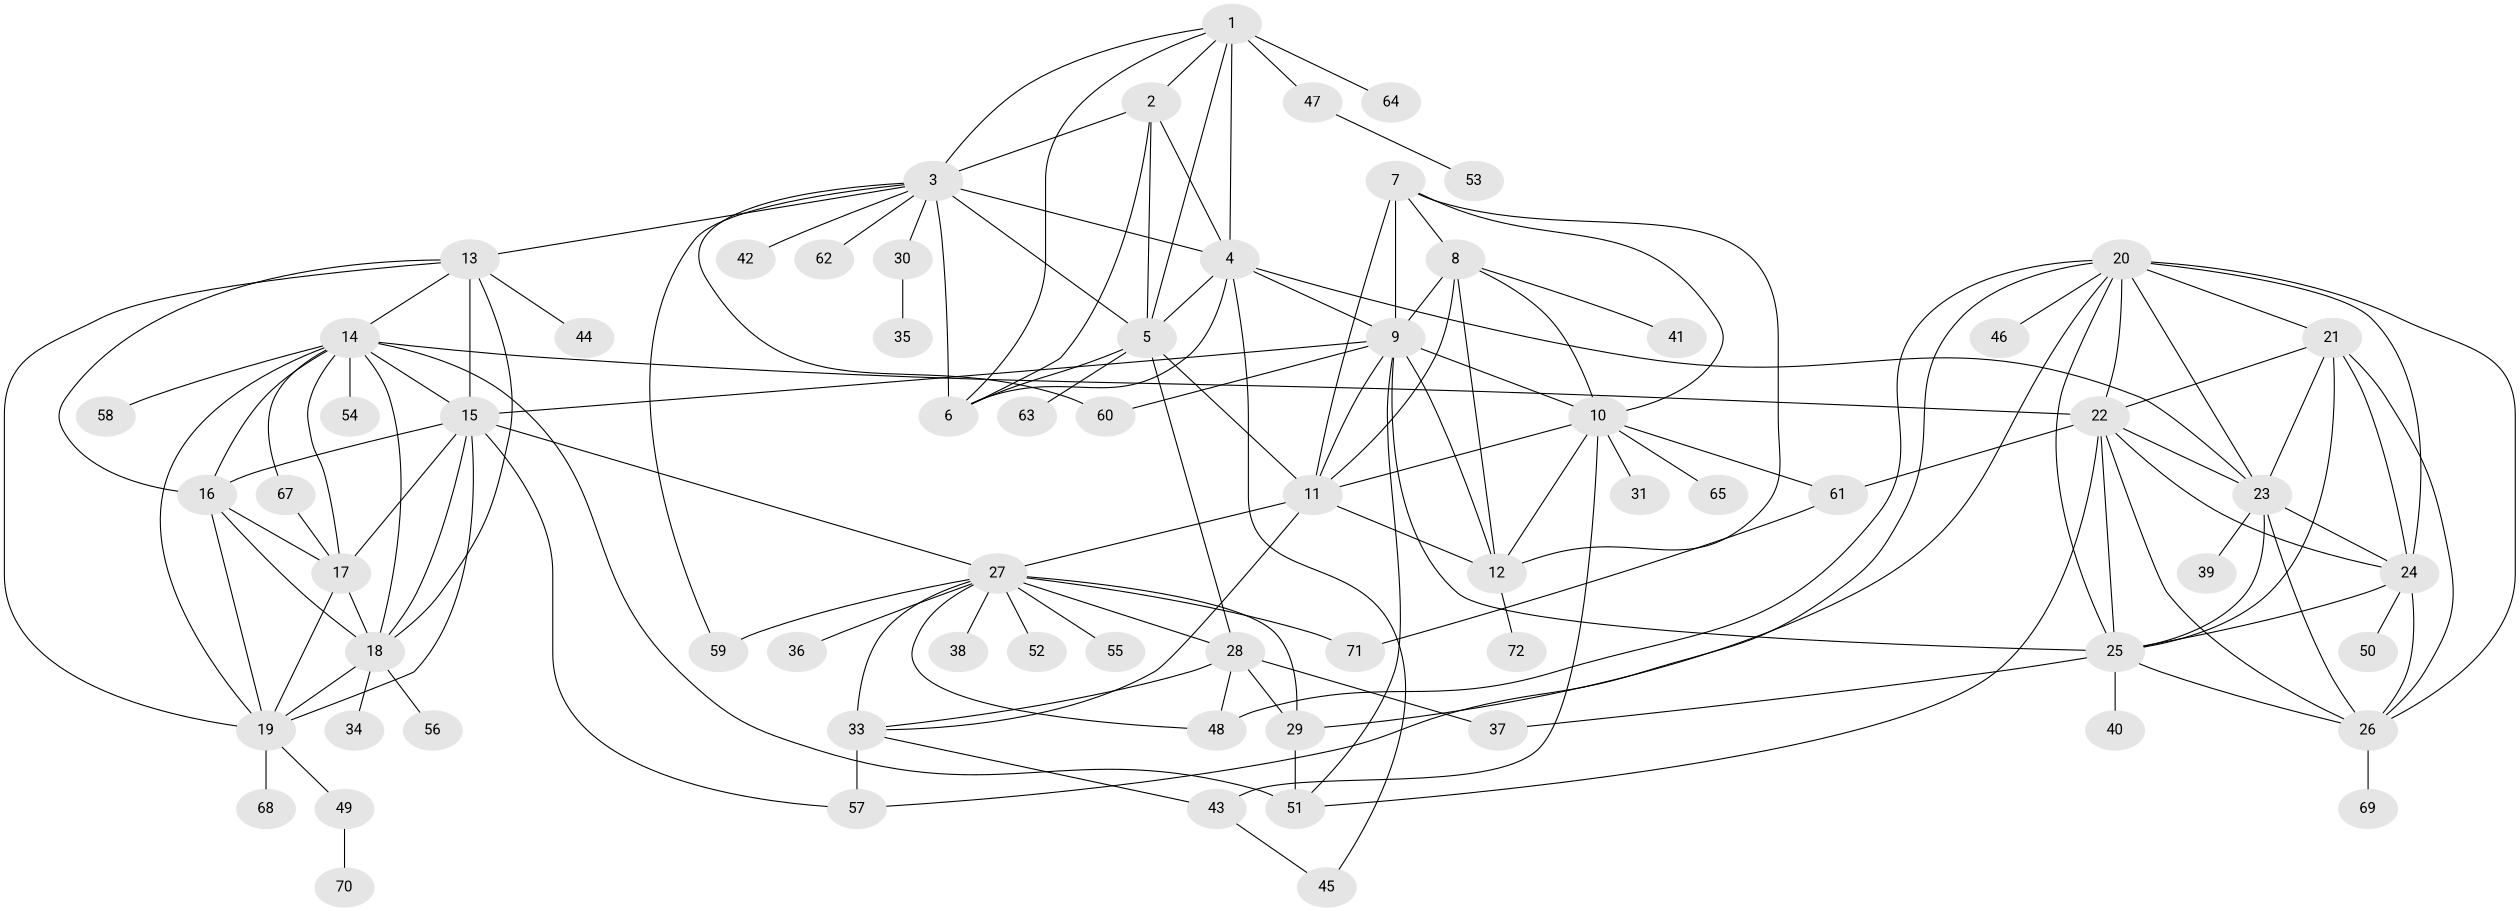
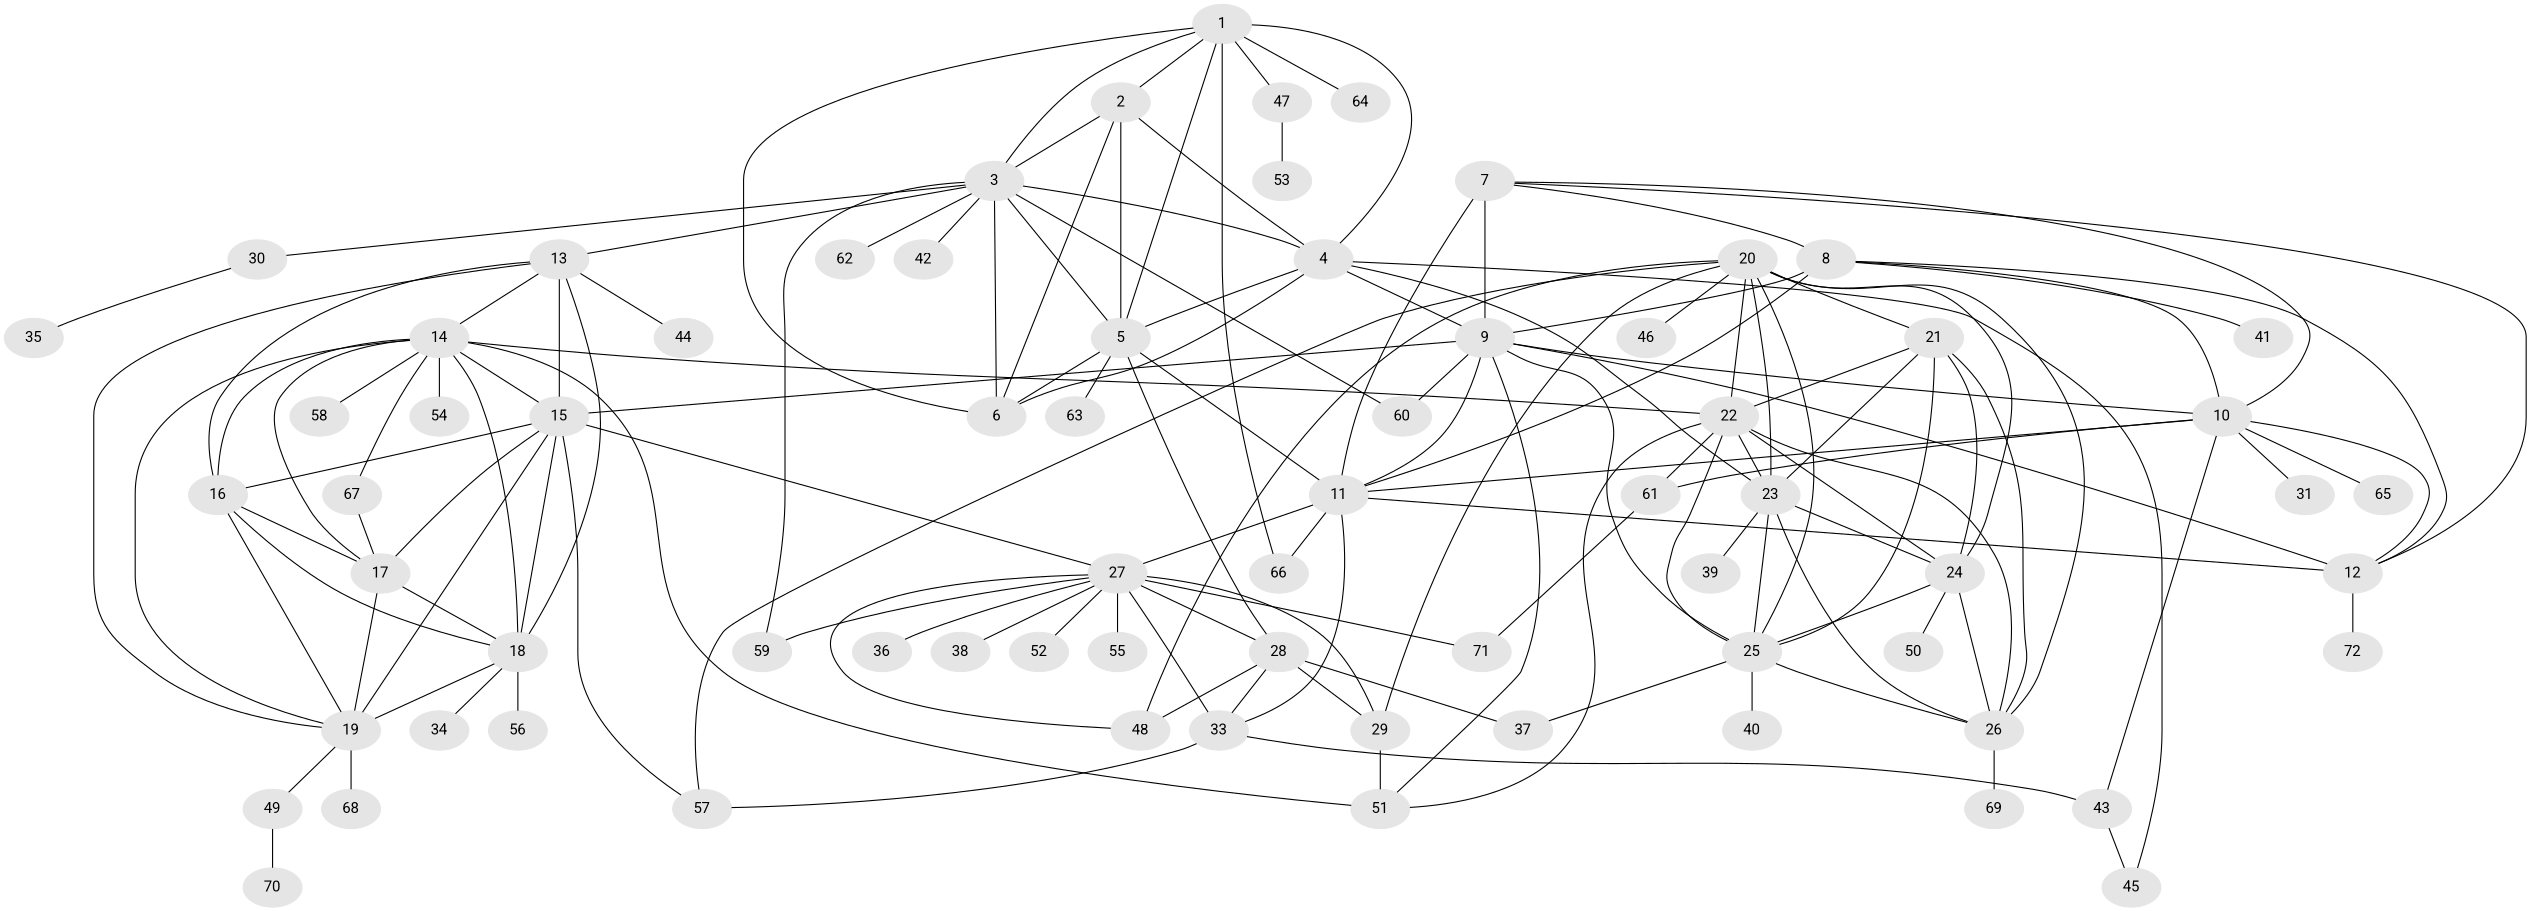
node "66": added
